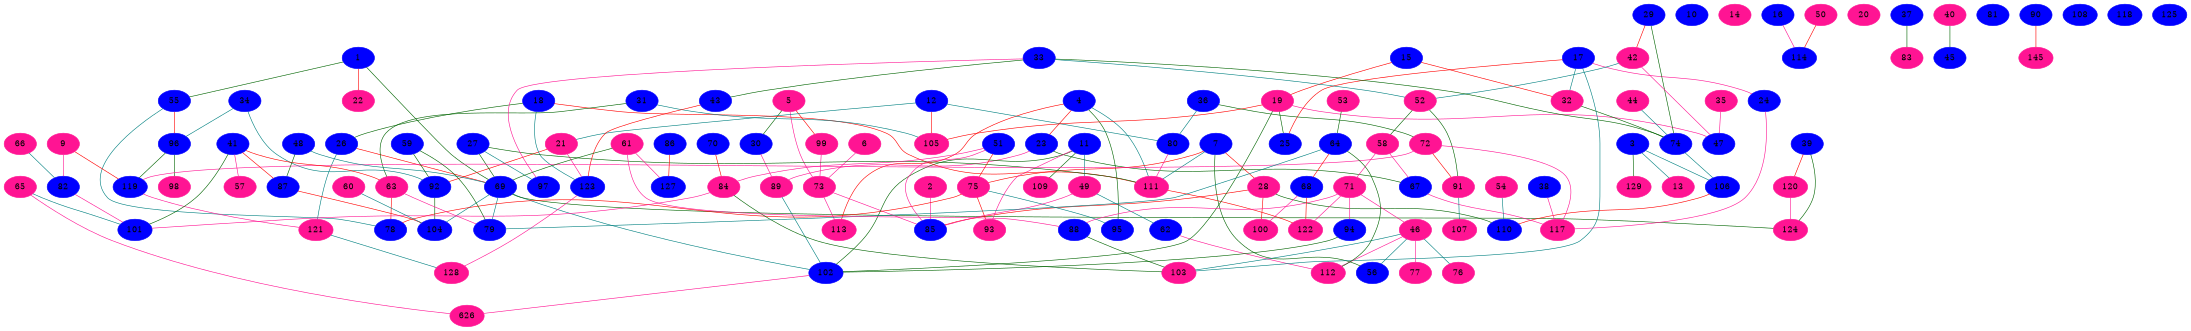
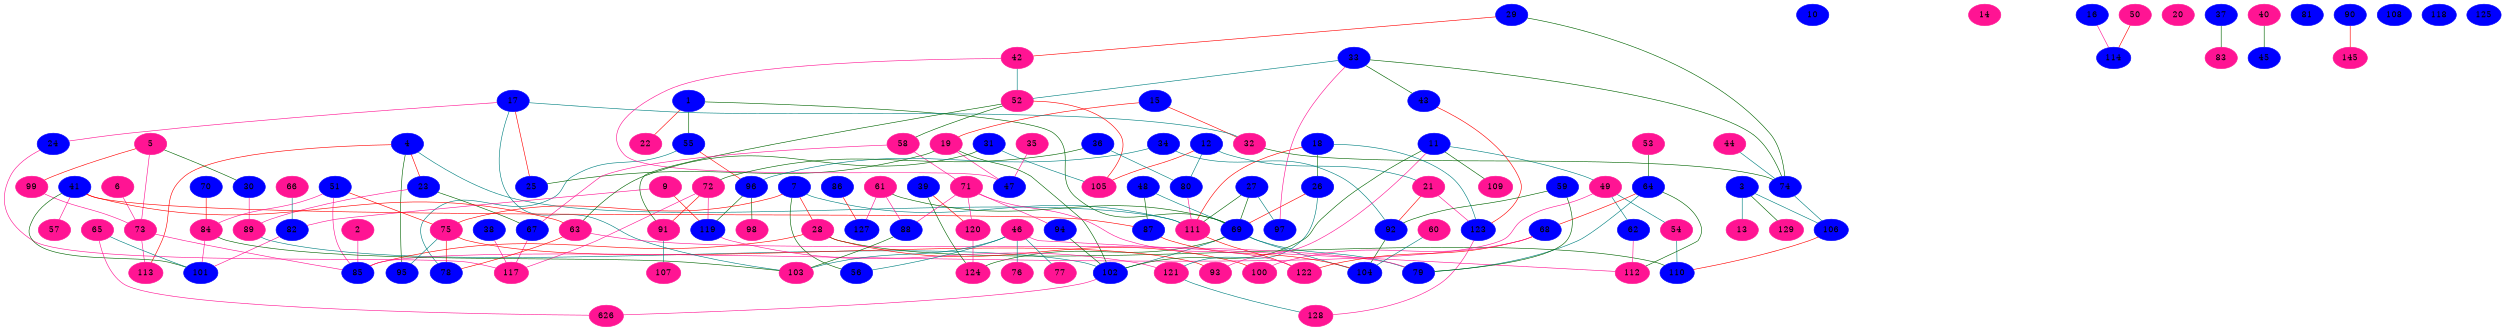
edge "19" -- "105": now "52" -- "105"
edge "71" -- "46": now "71" -- "120"
edge "49" -- "54": added
edge "46" -- "77": color deeppink -> teal
